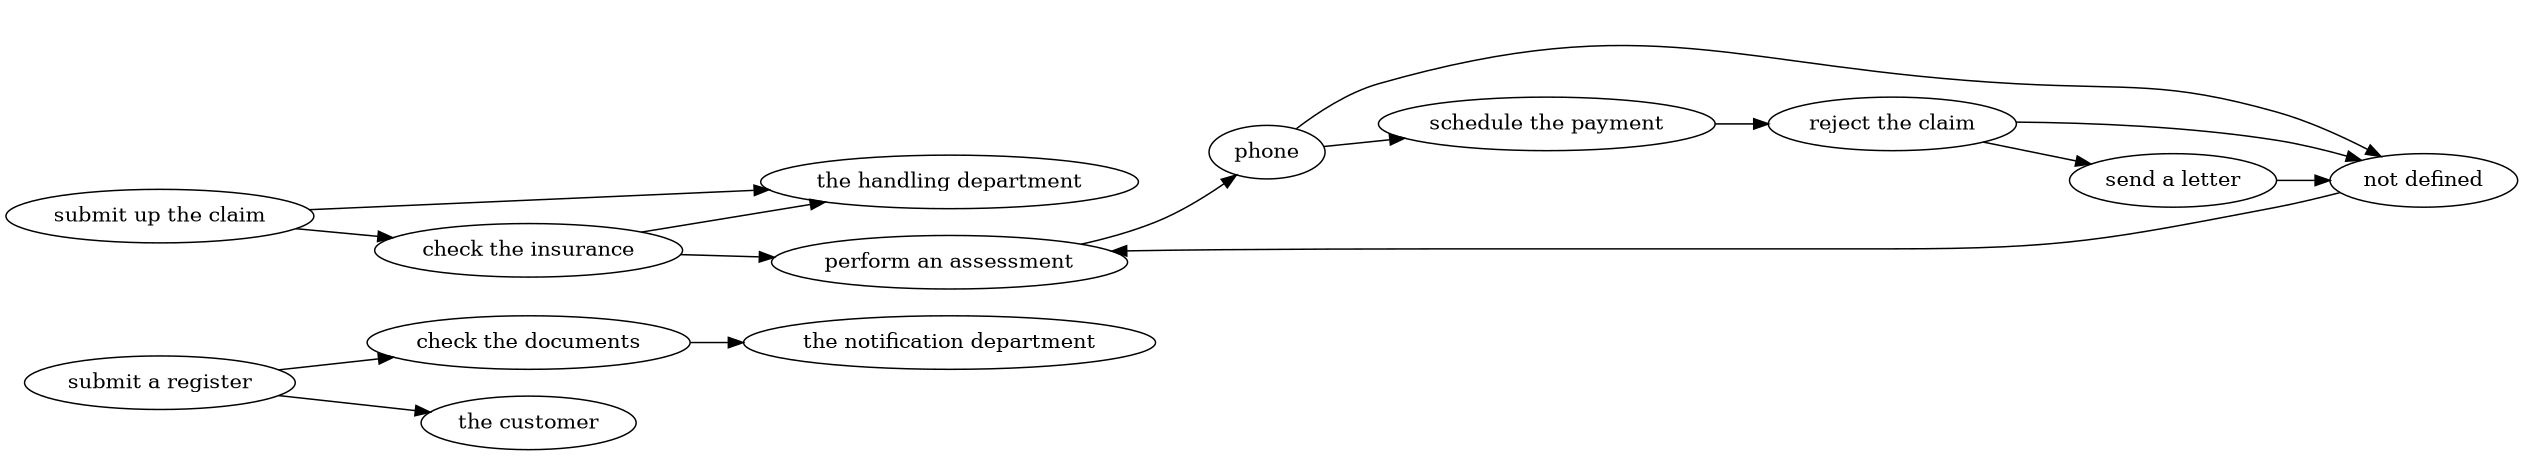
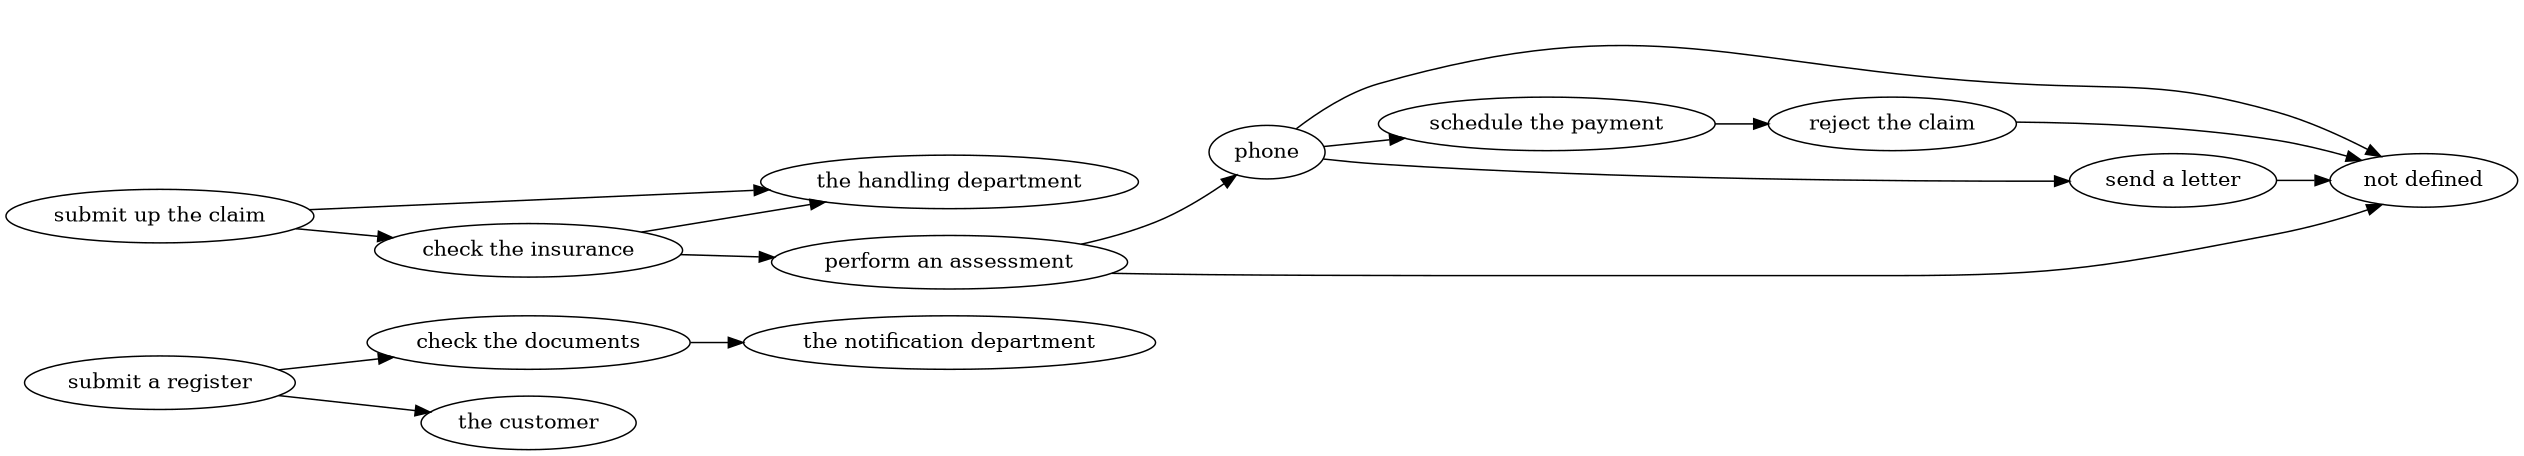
edge "reject the claim" -> "send a letter": now "phone" -> "send a letter"
edge "not defined" -> "perform an assessment": reversed
